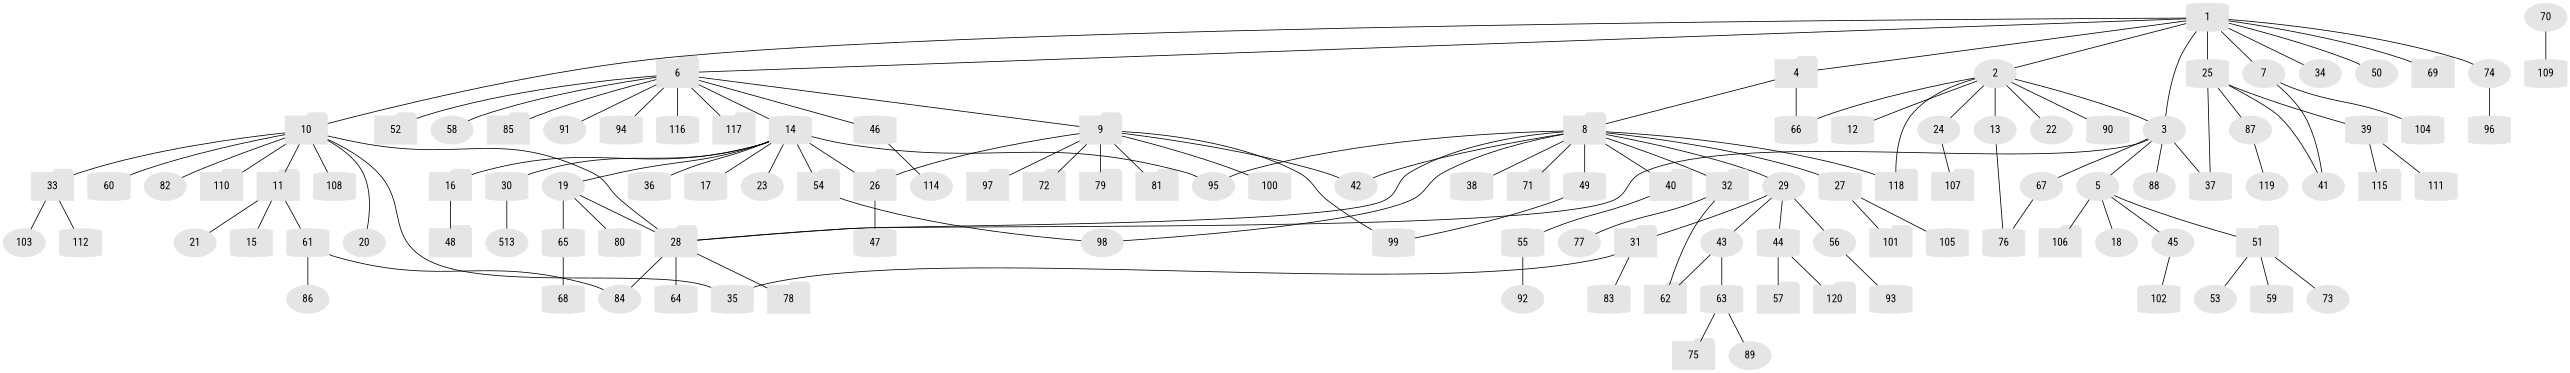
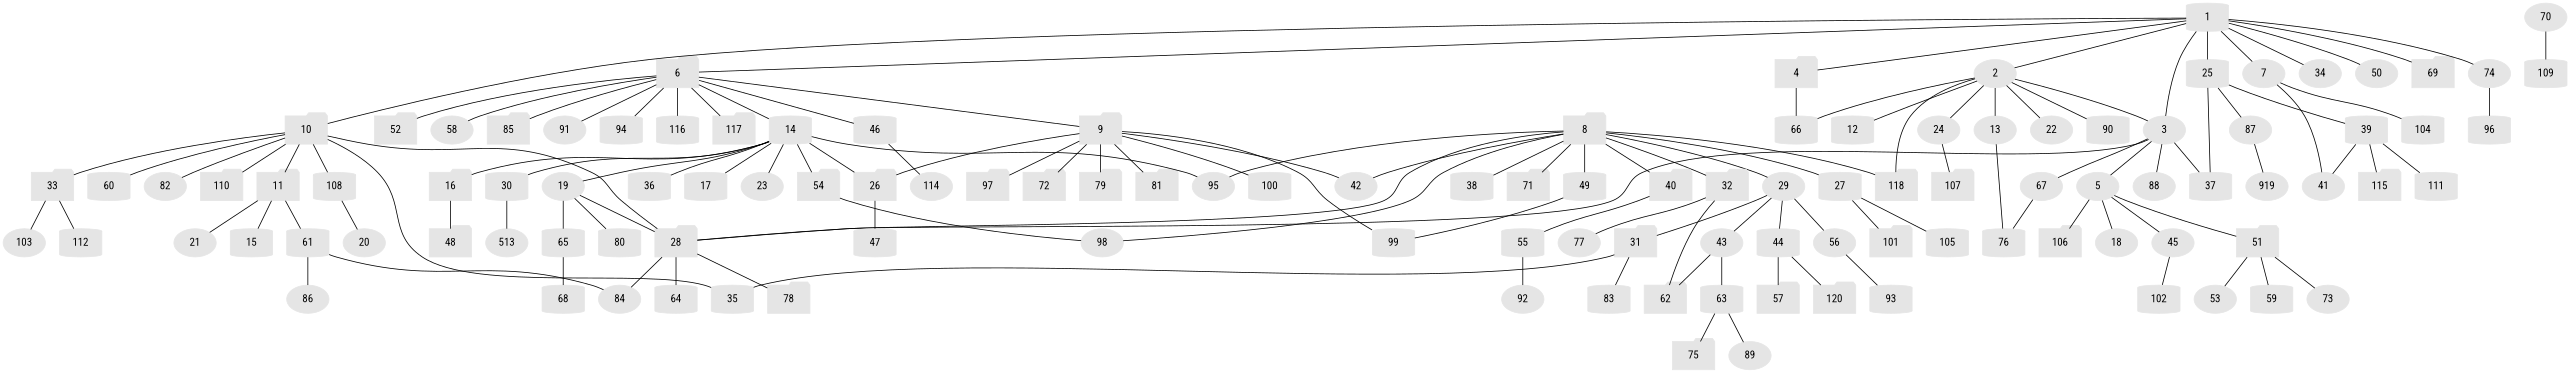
edge "4" -- "8": removed
edge "25" -- "41": now "39" -- "41"
edge "10" -- "20": now "108" -- "20"
node "119": label "119" -> "919"
